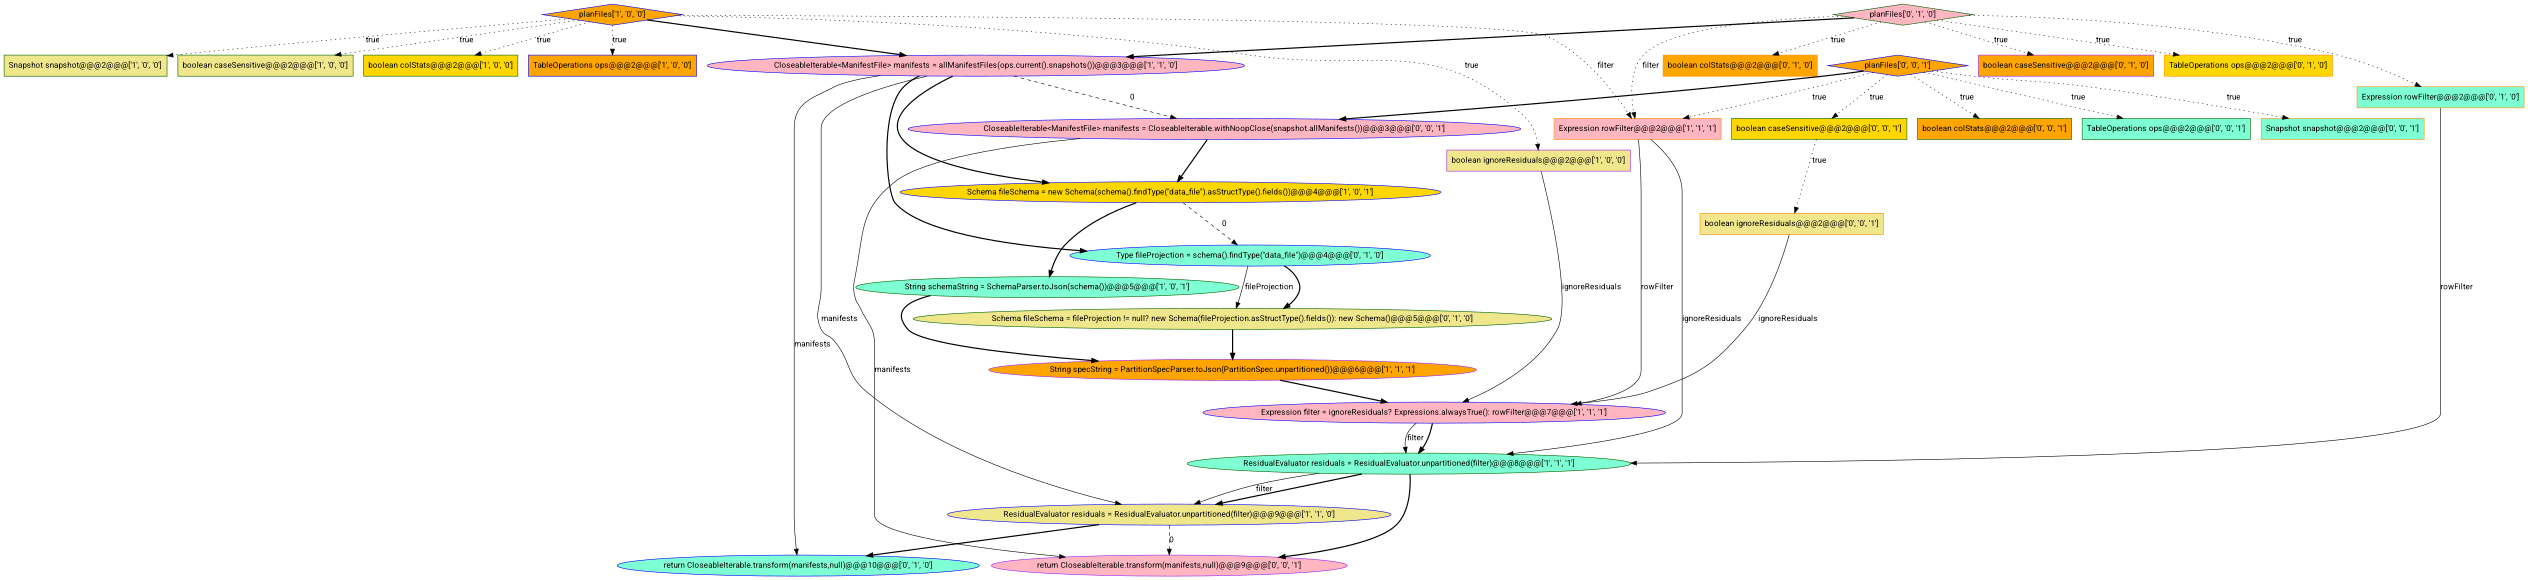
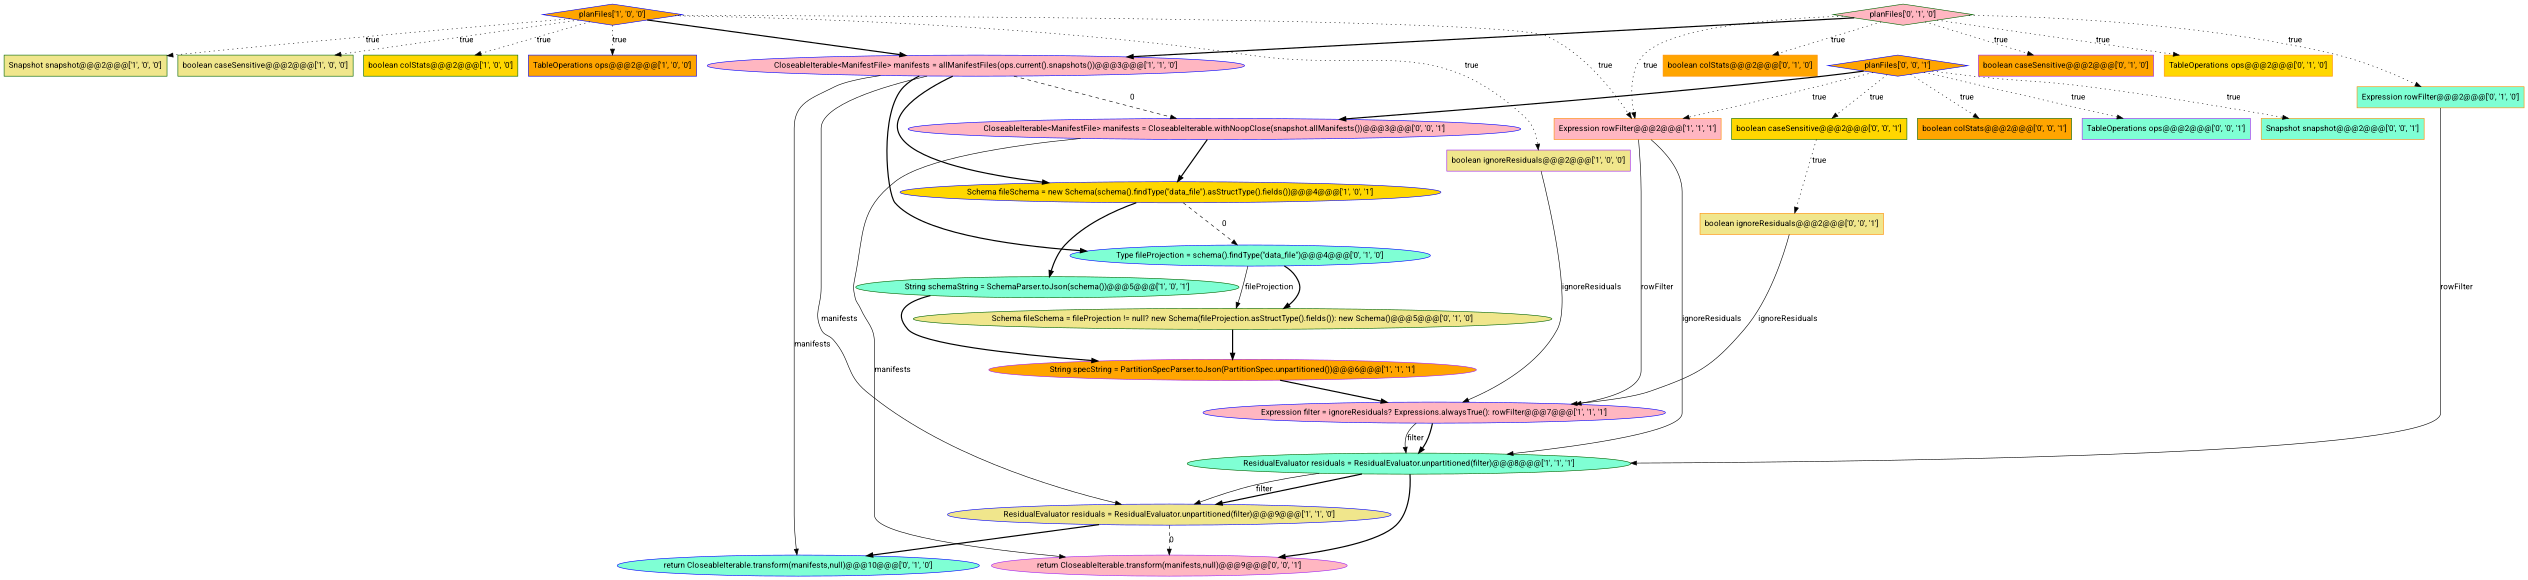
edge "planFiles['1', '0', '0']" -> "Expression rowFilter@@@2@@@['1', '1', '1']": label "filter" -> "true"
edge "planFiles['0', '1', '0']" -> "Expression rowFilter@@@2@@@['1', '1', '1']": label "filter" -> "true"
node "TableOperations ops@@@2@@@['0', '0', '1']": color darkgreen -> purple
